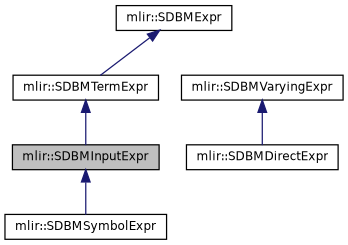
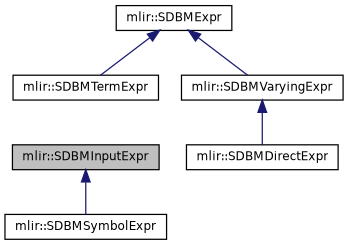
edge "mlir::SDBMVaryingExpr" -> "mlir::SDBMExpr": added
edge "mlir::SDBMInputExpr" -> "mlir::SDBMTermExpr": removed
